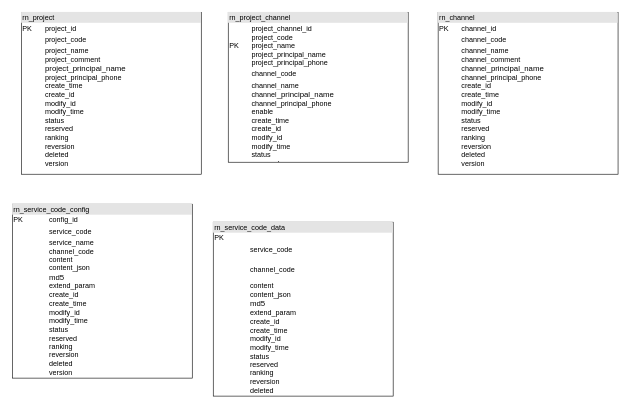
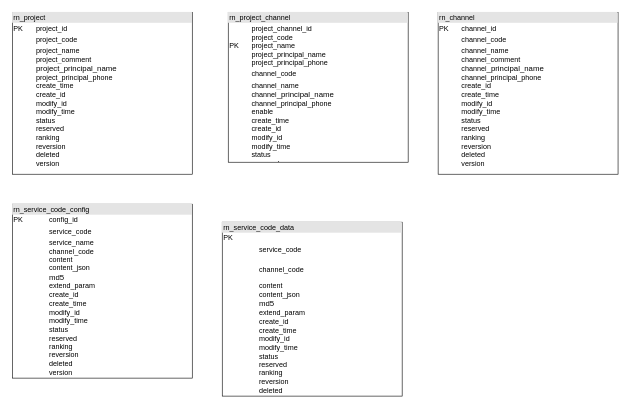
node "rn_project PK project_id project_code project_name project_comment project_principal_name project_principal_phone create_time create_id modify_id modify_time status reserved ranking reversion deleted version": moved (111, 93) -> (102, 93)
node "rn_service_code_data PK service_code channel_code content content_json md5 extend_param create_id create_time modify_id modify_time status reserved ranking reversion deleted version": moved (303, 309) -> (312, 309)
